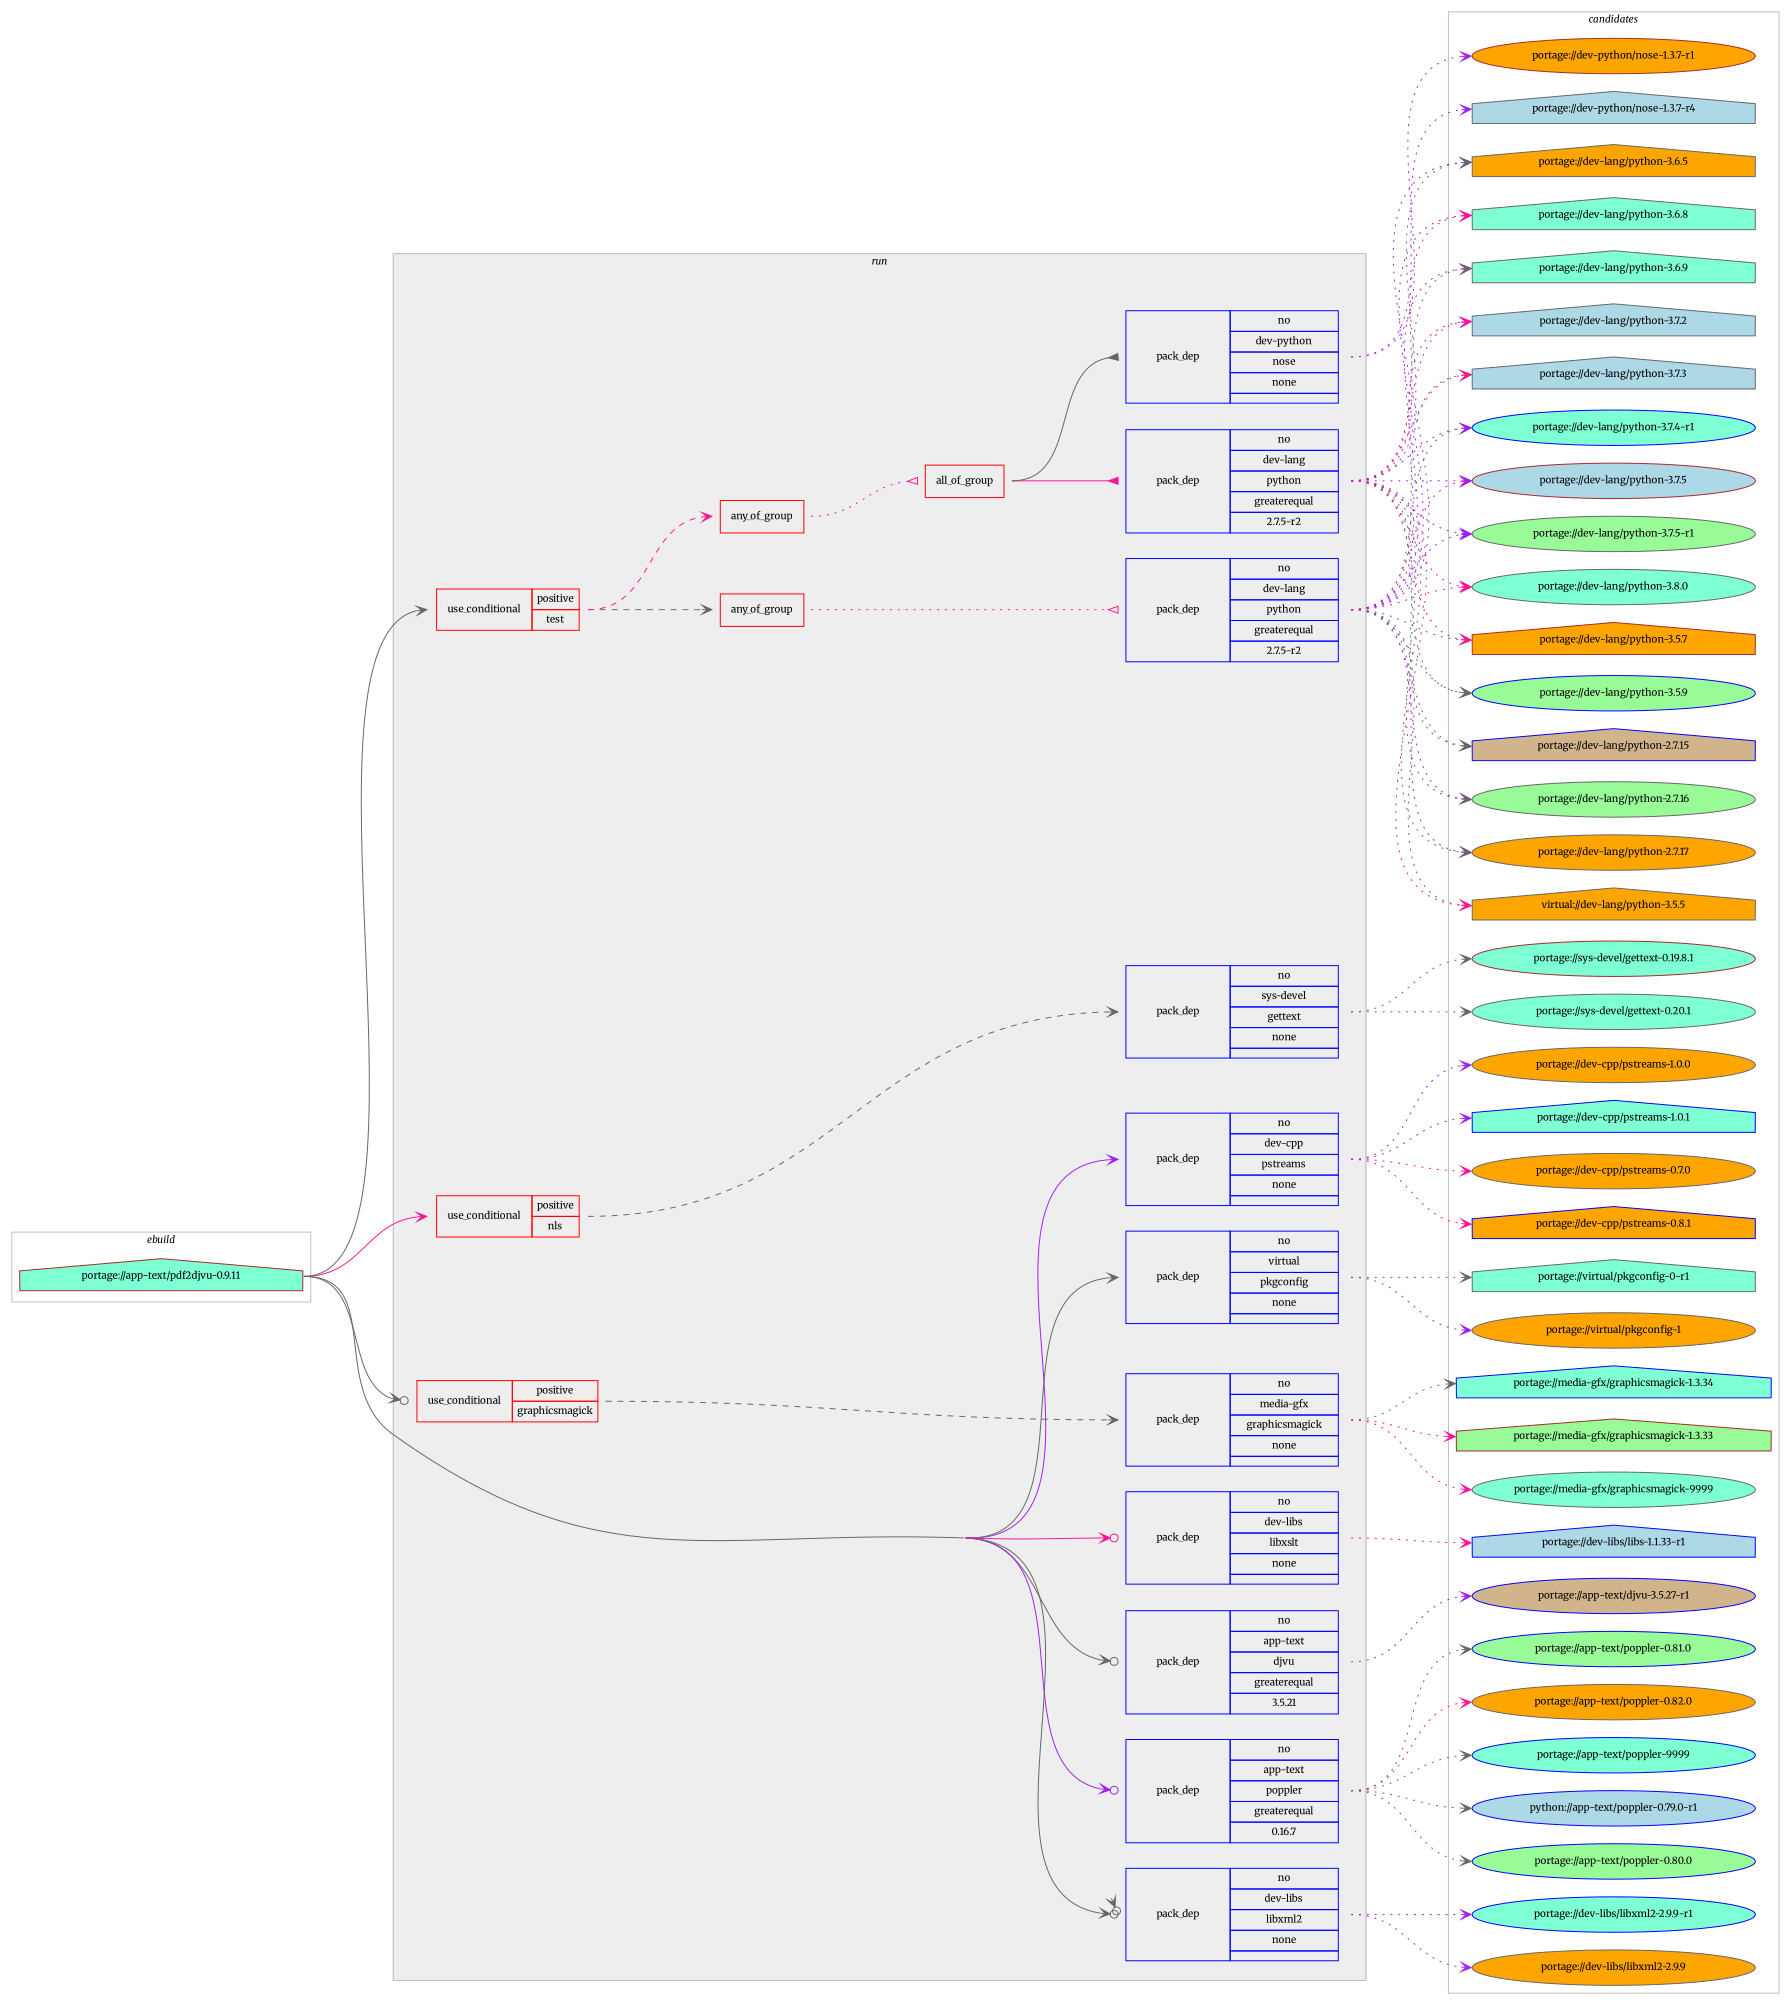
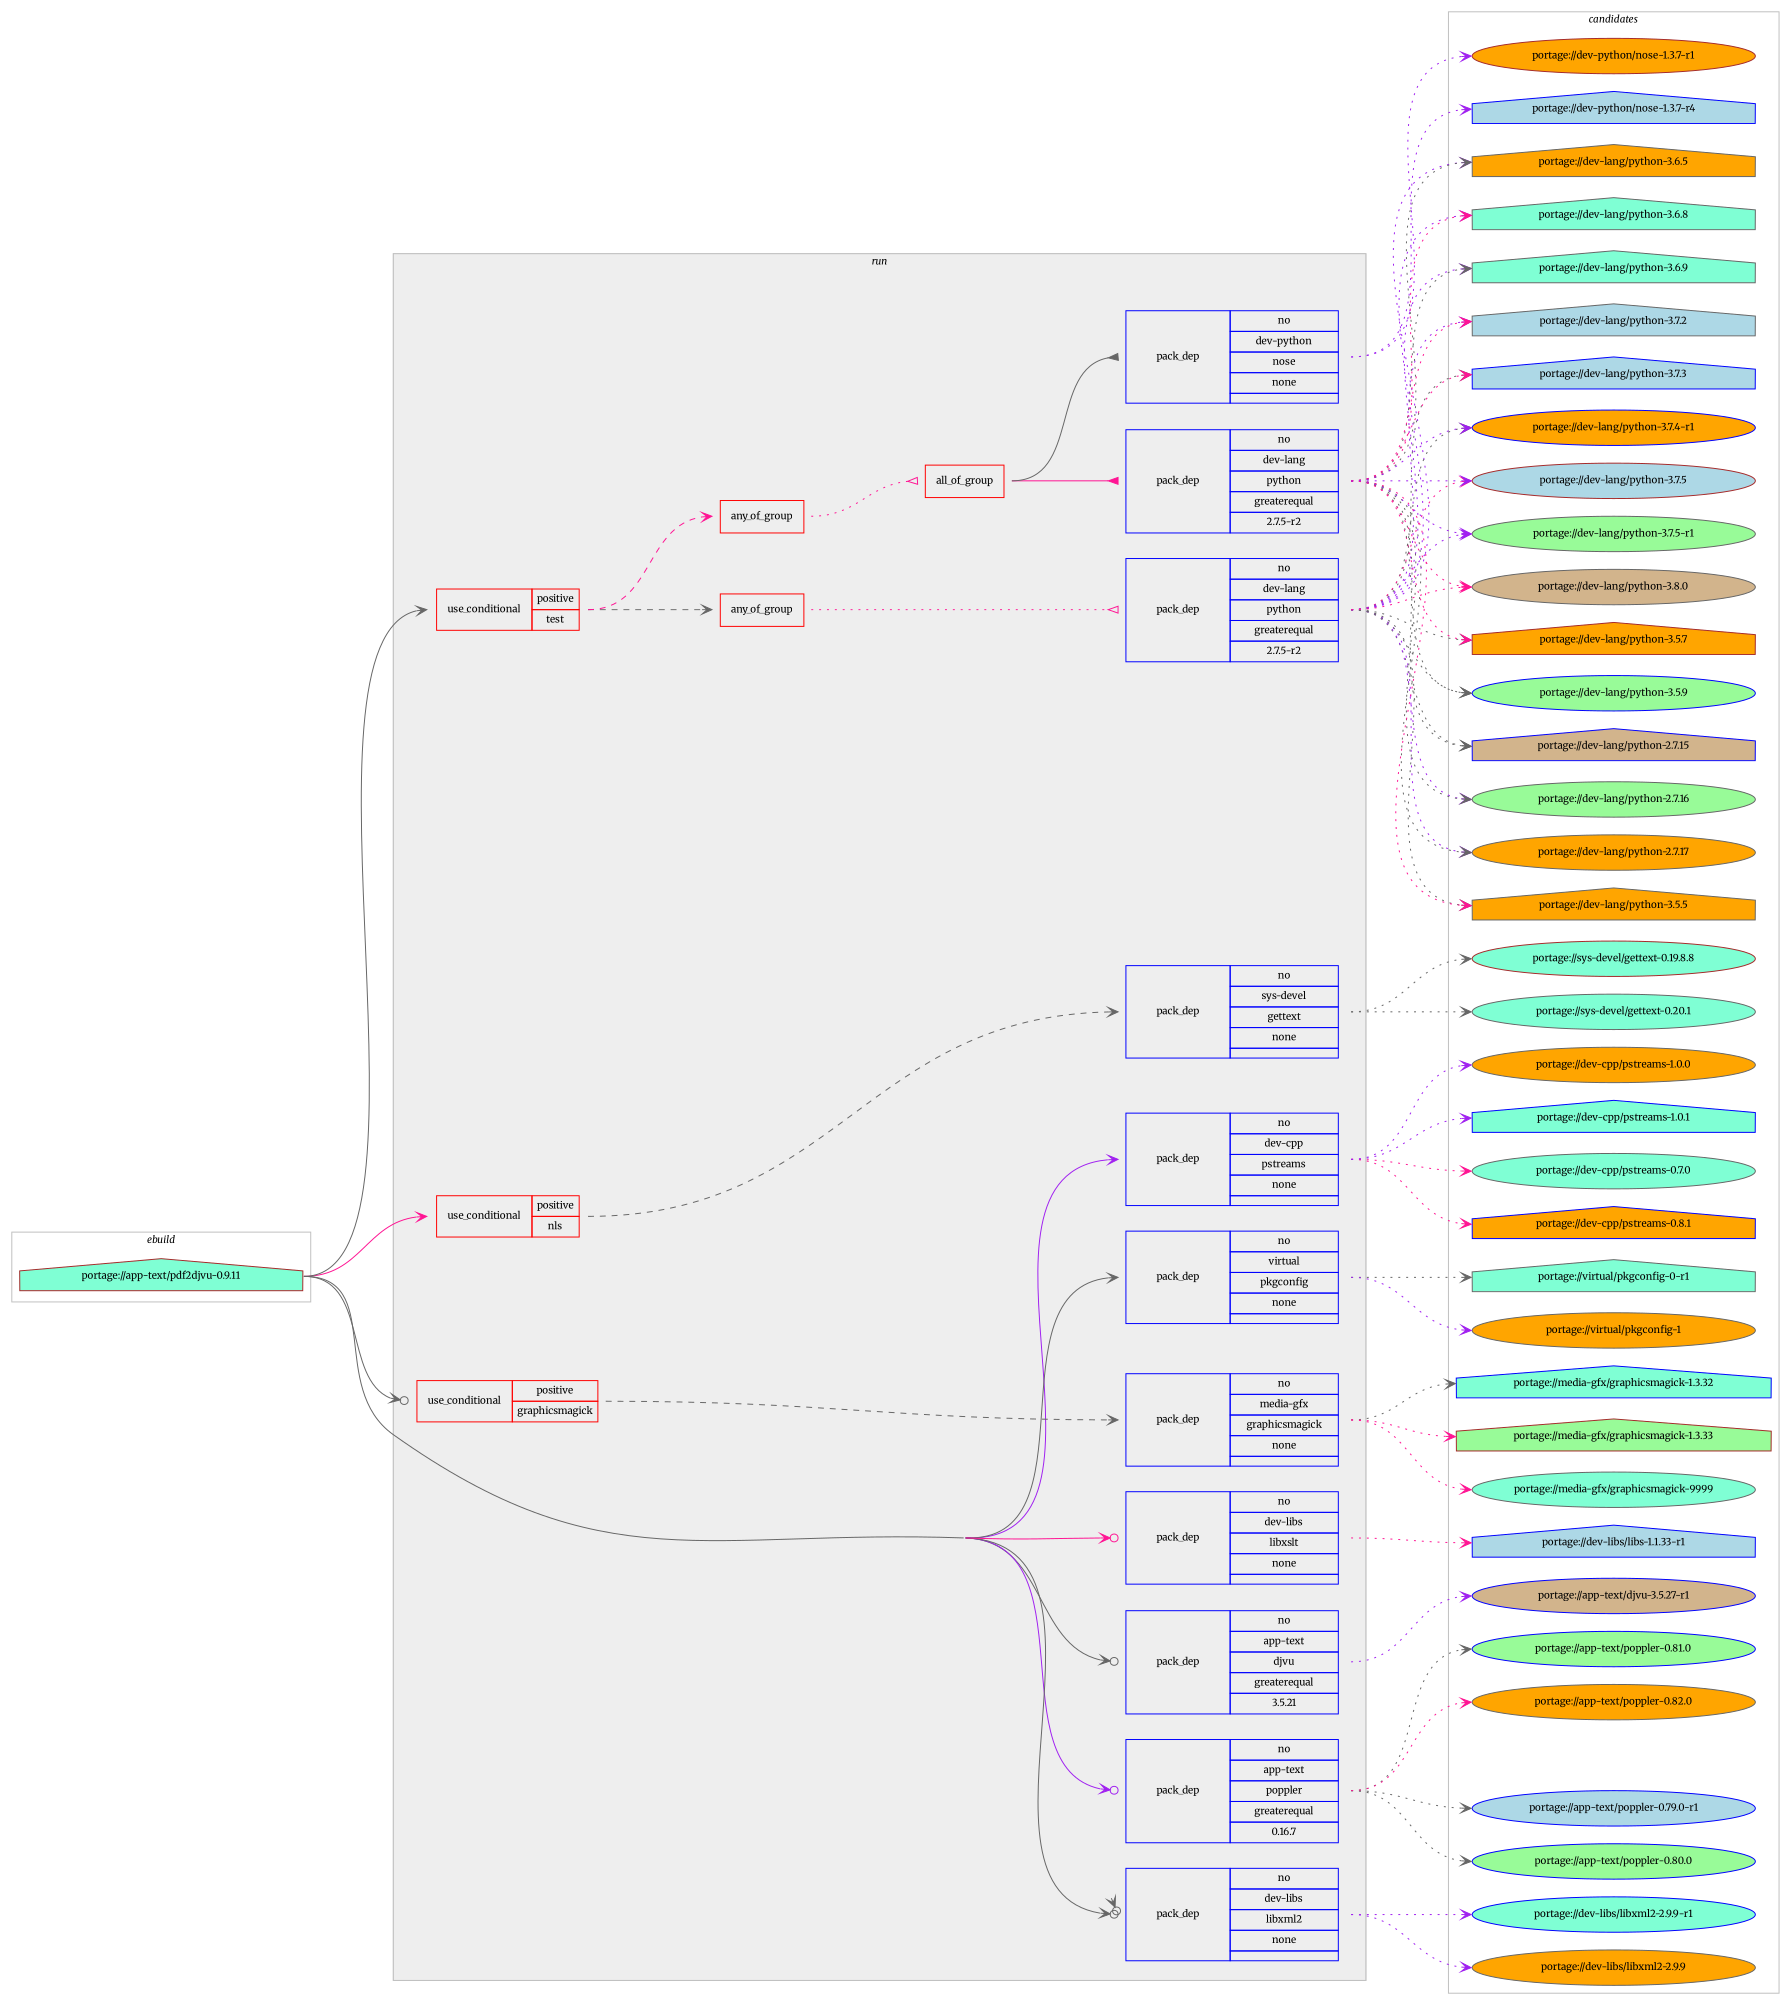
node "portage://dev-python/nose-1.3.7-r4": color gray40 -> blue
node "portage://dev-lang/python-3.7.3": color gray40 -> blue
node "portage://dev-lang/python-3.7.4-r1": fillcolor aquamarine -> orange
node "portage://dev-lang/python-3.8.0": fillcolor aquamarine -> tan
node "virtual://dev-lang/python-3.5.5": label "virtual://dev-lang/python-3.5.5" -> "portage://dev-lang/python-3.5.5"
node "portage://sys-devel/gettext-0.19.8.1": label "portage://sys-devel/gettext-0.19.8.1" -> "portage://sys-devel/gettext-0.19.8.8"
node "portage://dev-cpp/pstreams-0.7.0": fillcolor orange -> aquamarine
node "portage://media-gfx/graphicsmagick-1.3.34": label "portage://media-gfx/graphicsmagick-1.3.34" -> "portage://media-gfx/graphicsmagick-1.3.32"
node "portage://app-text/poppler-9999": removed
node "python://app-text/poppler-0.79.0-r1": label "python://app-text/poppler-0.79.0-r1" -> "portage://app-text/poppler-0.79.0-r1"
